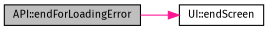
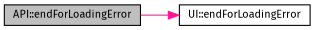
node "UI::endScreen": label "UI::endScreen" -> "UI::endForLoadingError"
